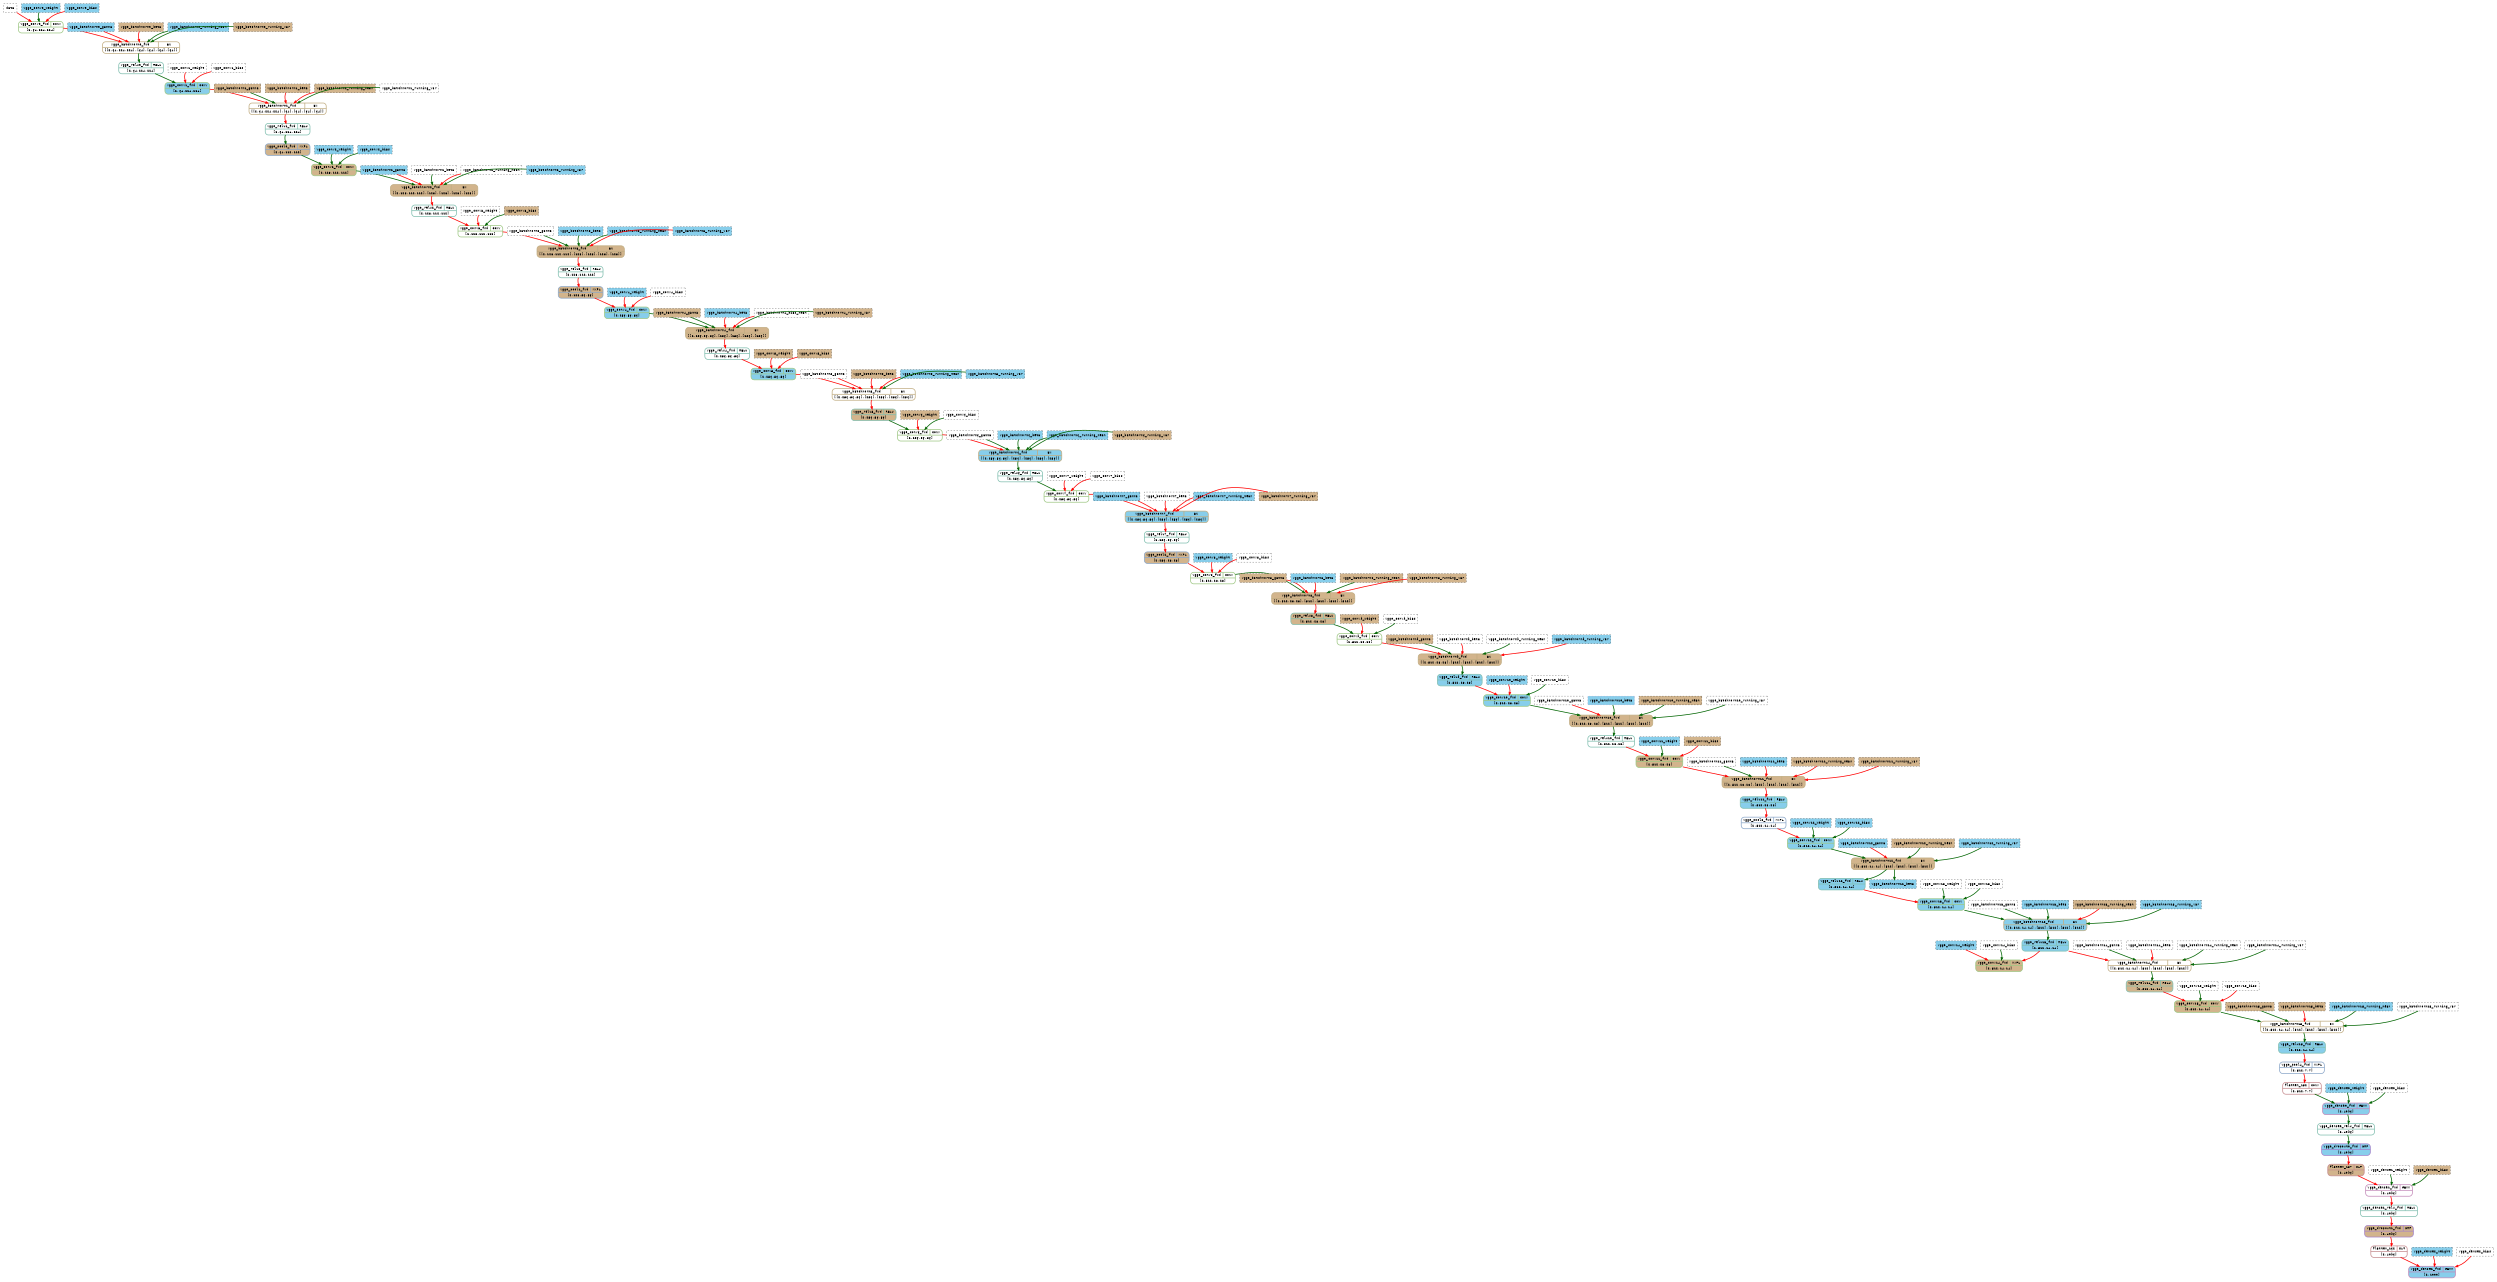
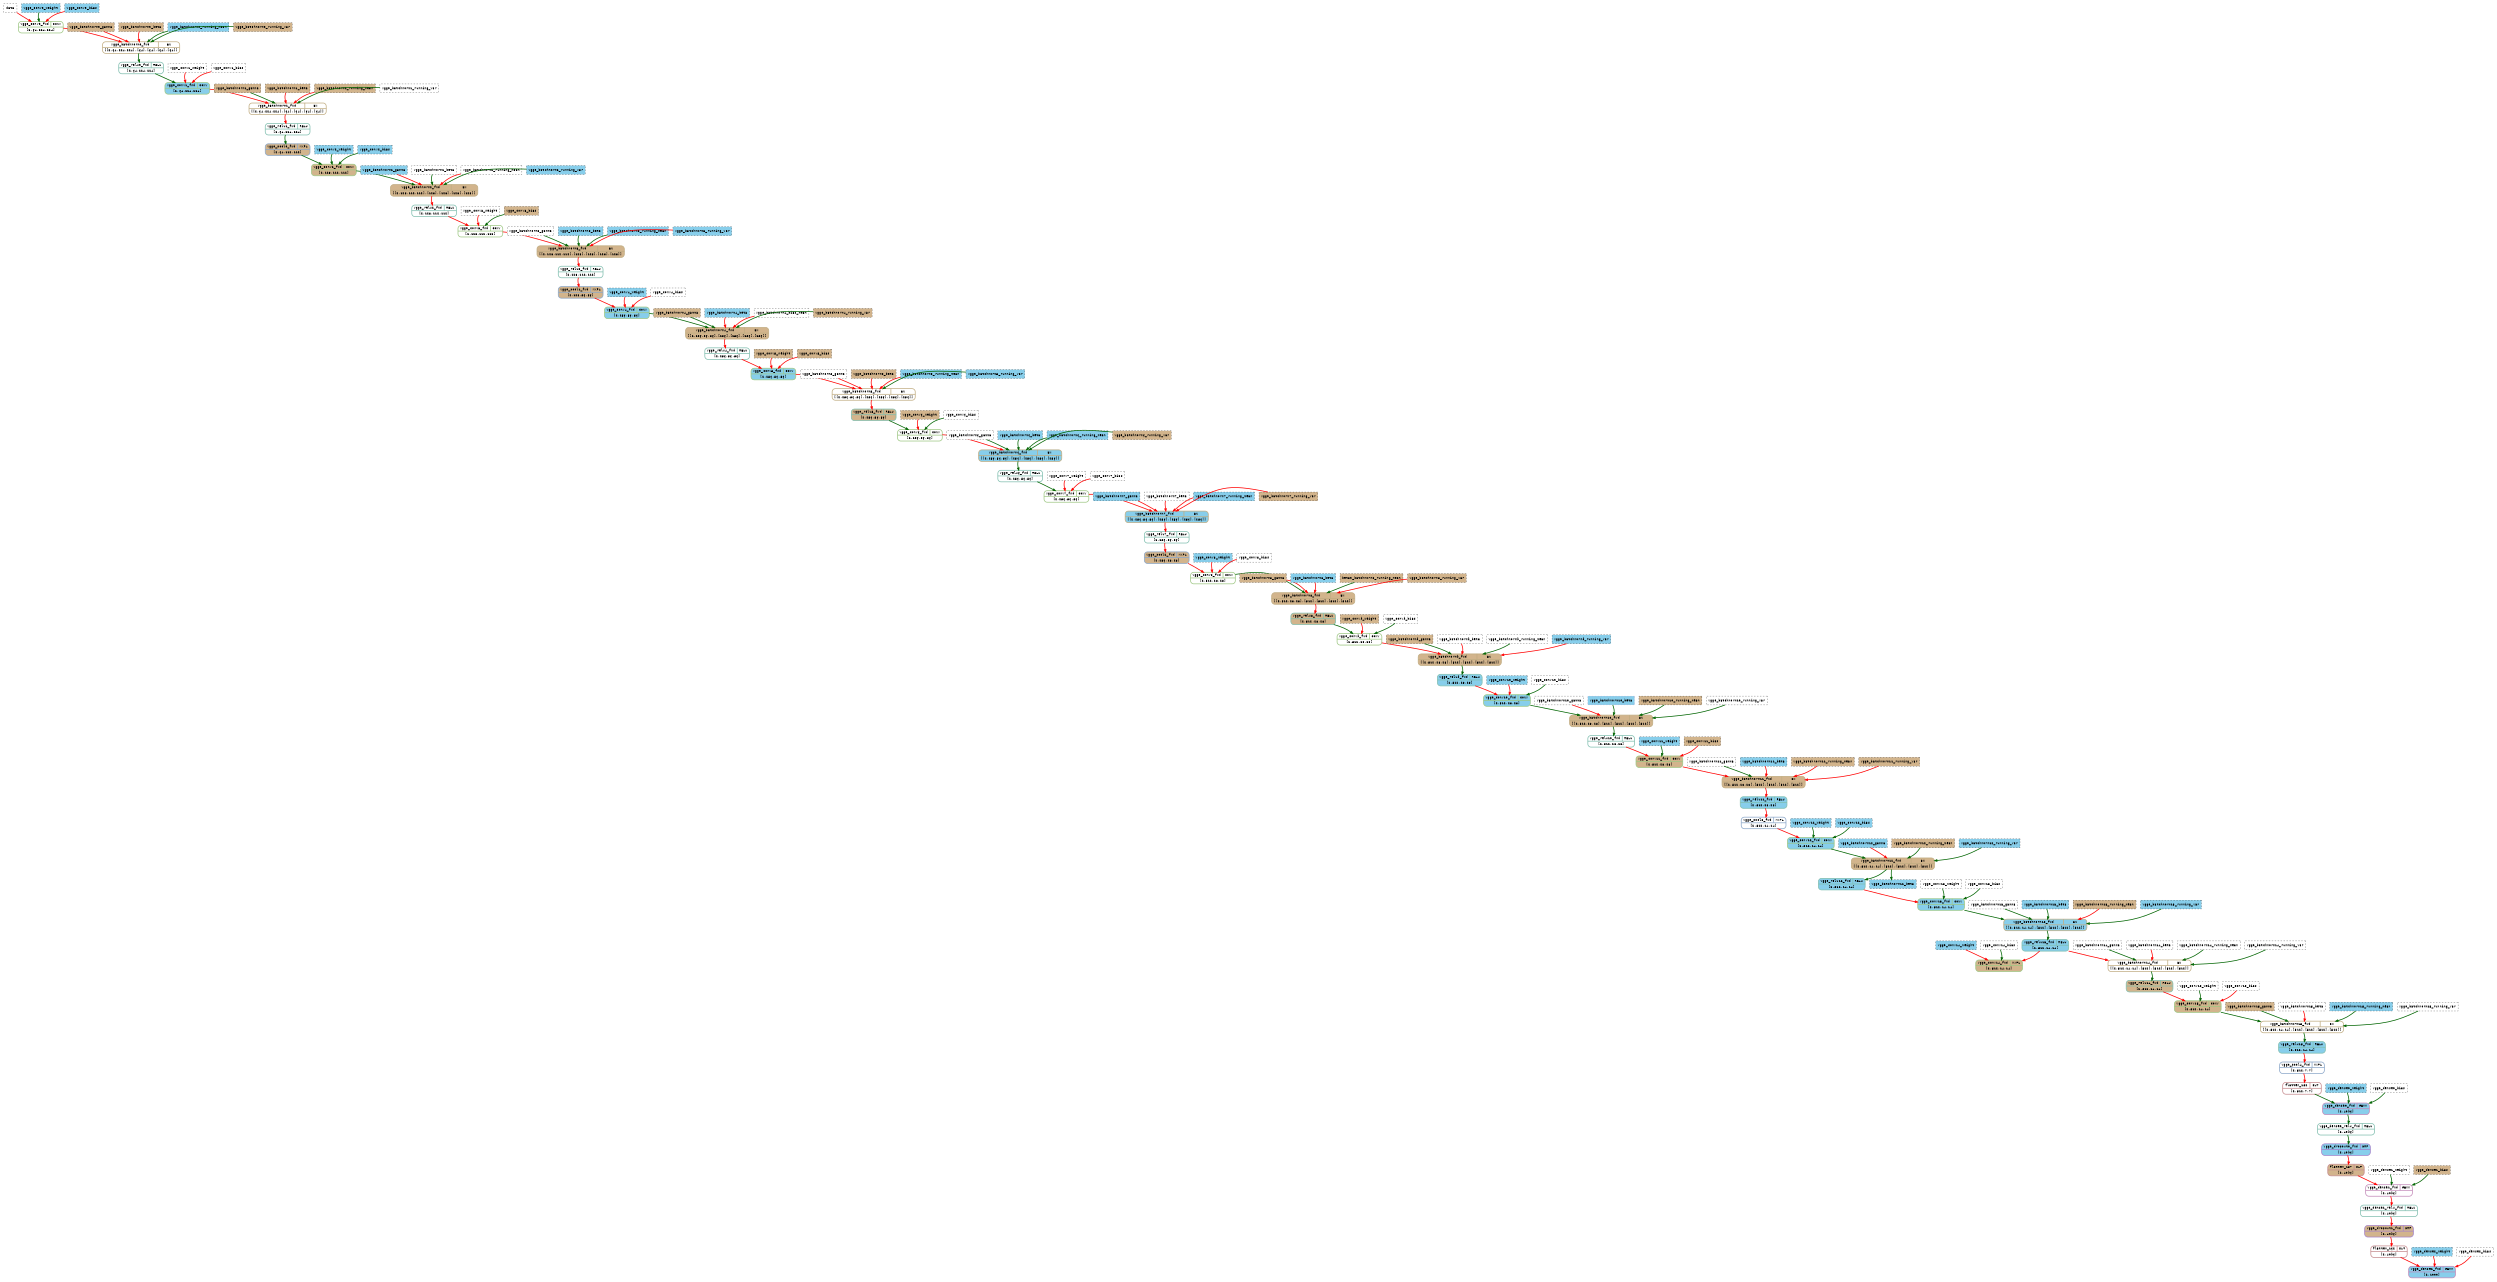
node "vgg0_batchnorm0_gamma": fillcolor skyblue -> tan
node "vgg0_batchnorm8_running_mean": label "vgg0_batchnorm8_running_mean" -> "beta0_batchnorm8_running_mean"
edge "vgg0_batchnorm12_fwd" -> "vgg0_batchnorm12_beta": reversed
node "vgg0_batchnorm15_beta": fillcolor tan -> white
node "flatten_152": text "CONV" -> "FLT"
